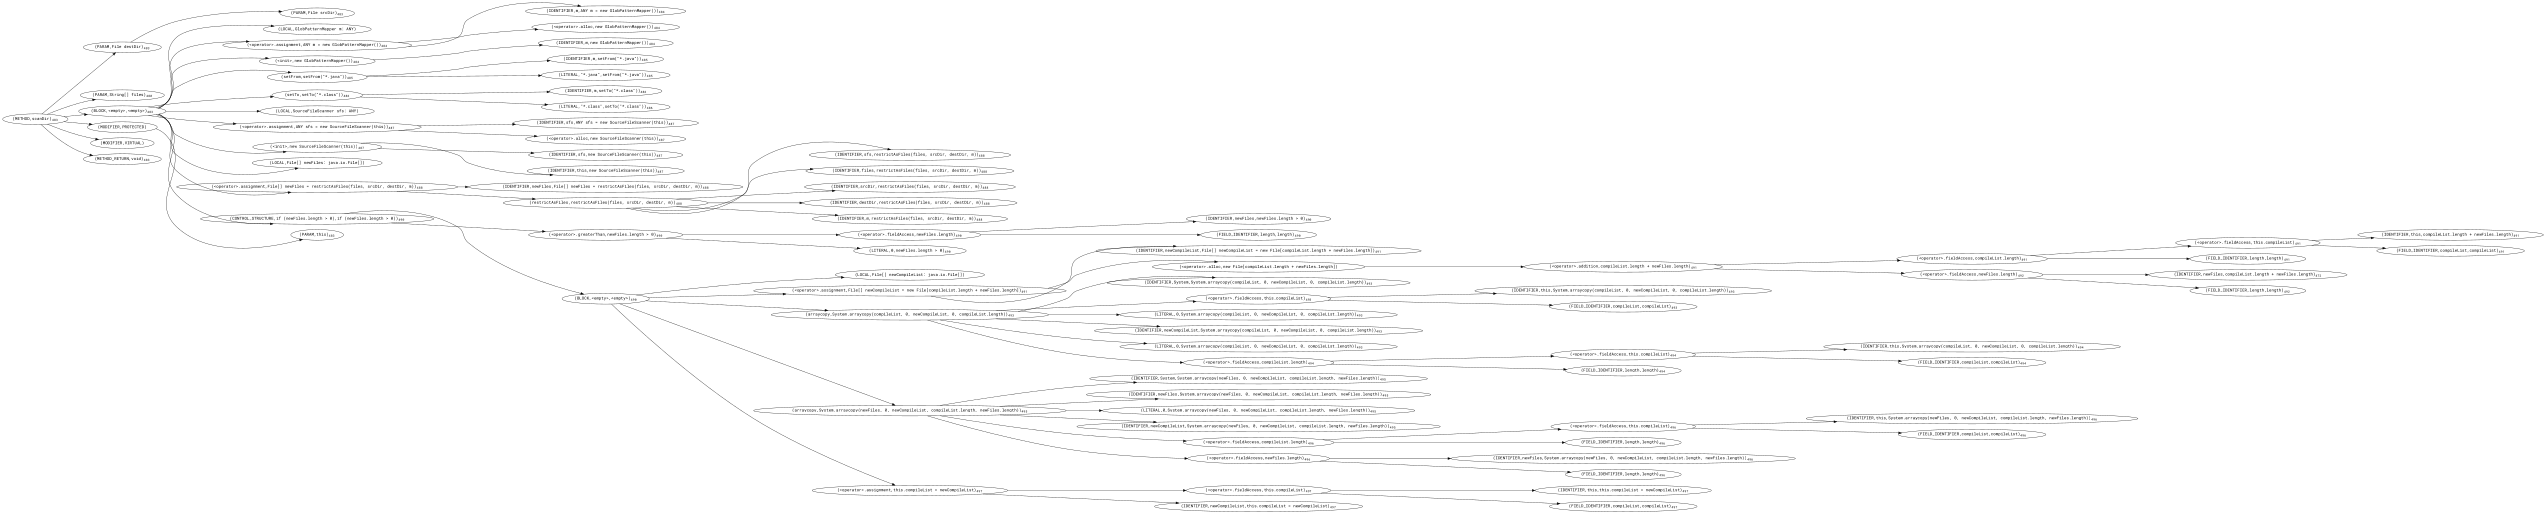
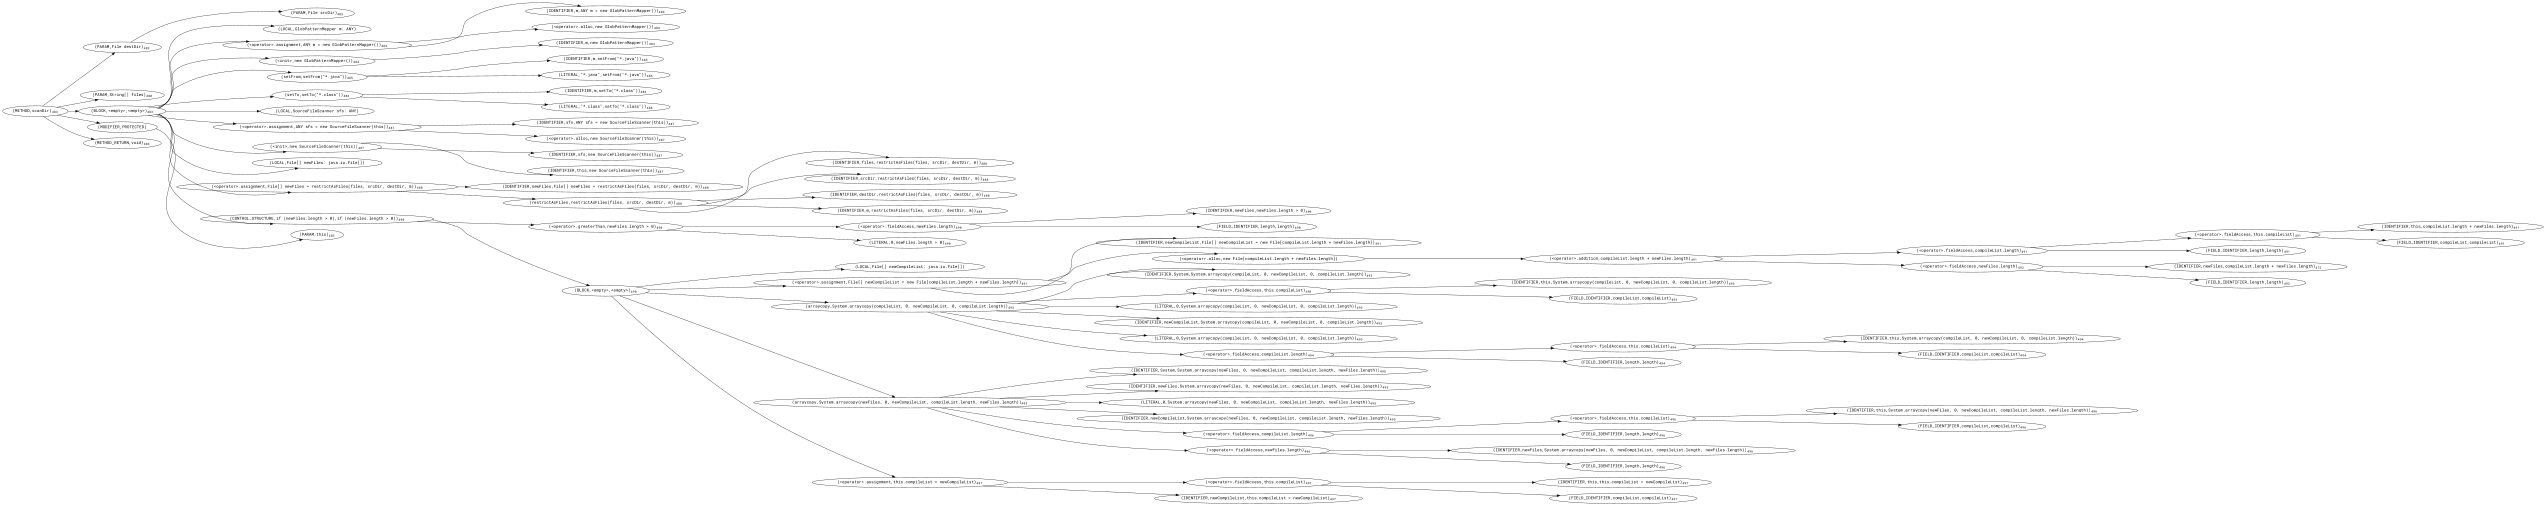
node "(MODIFIER,VIRTUAL)": removed
node "(IDENTIFIER,sfs,restrictAsFiles(files, srcDir, destDir, m))": removed
